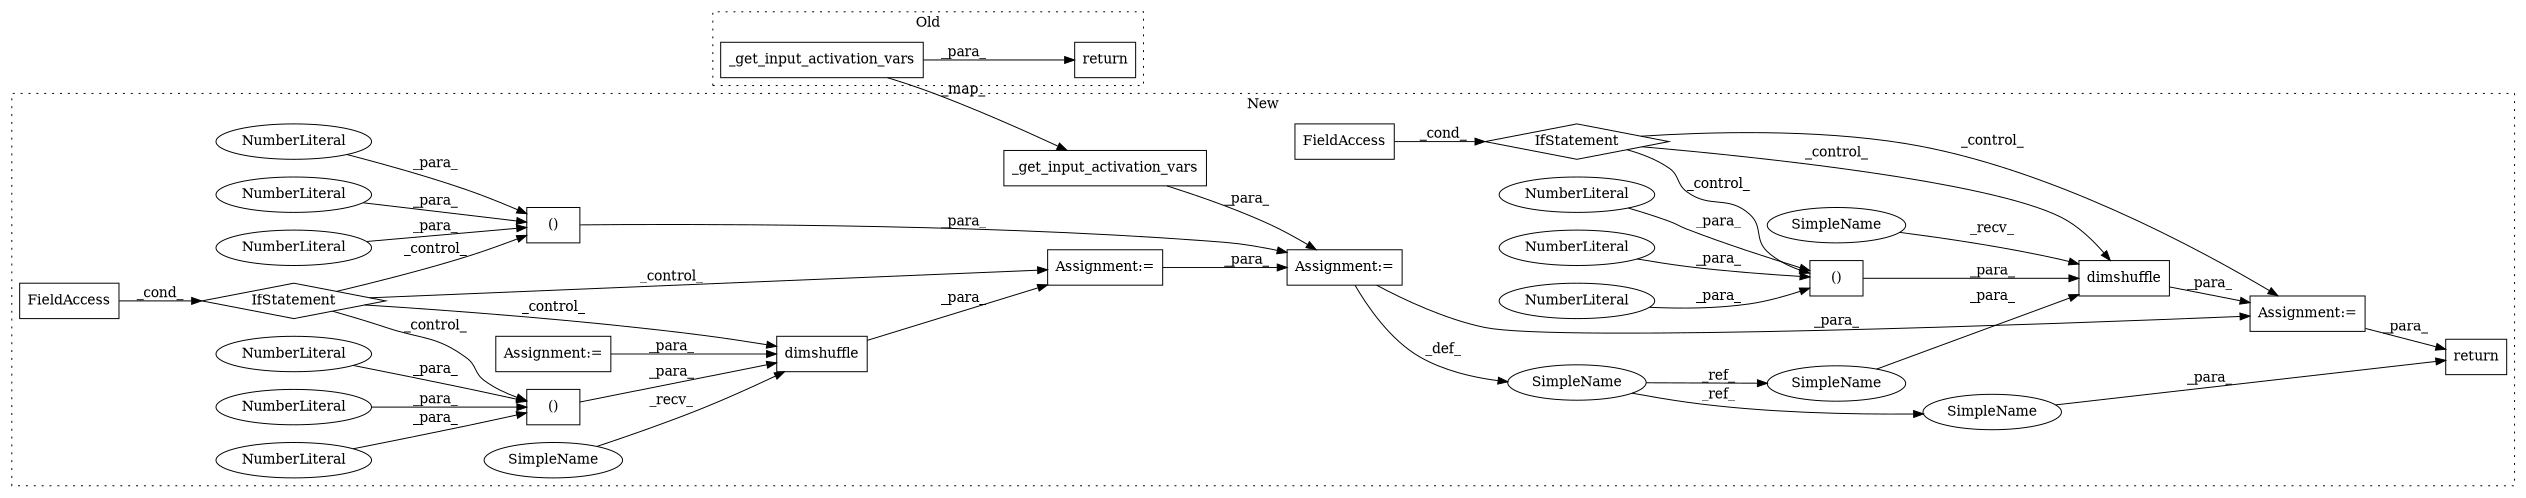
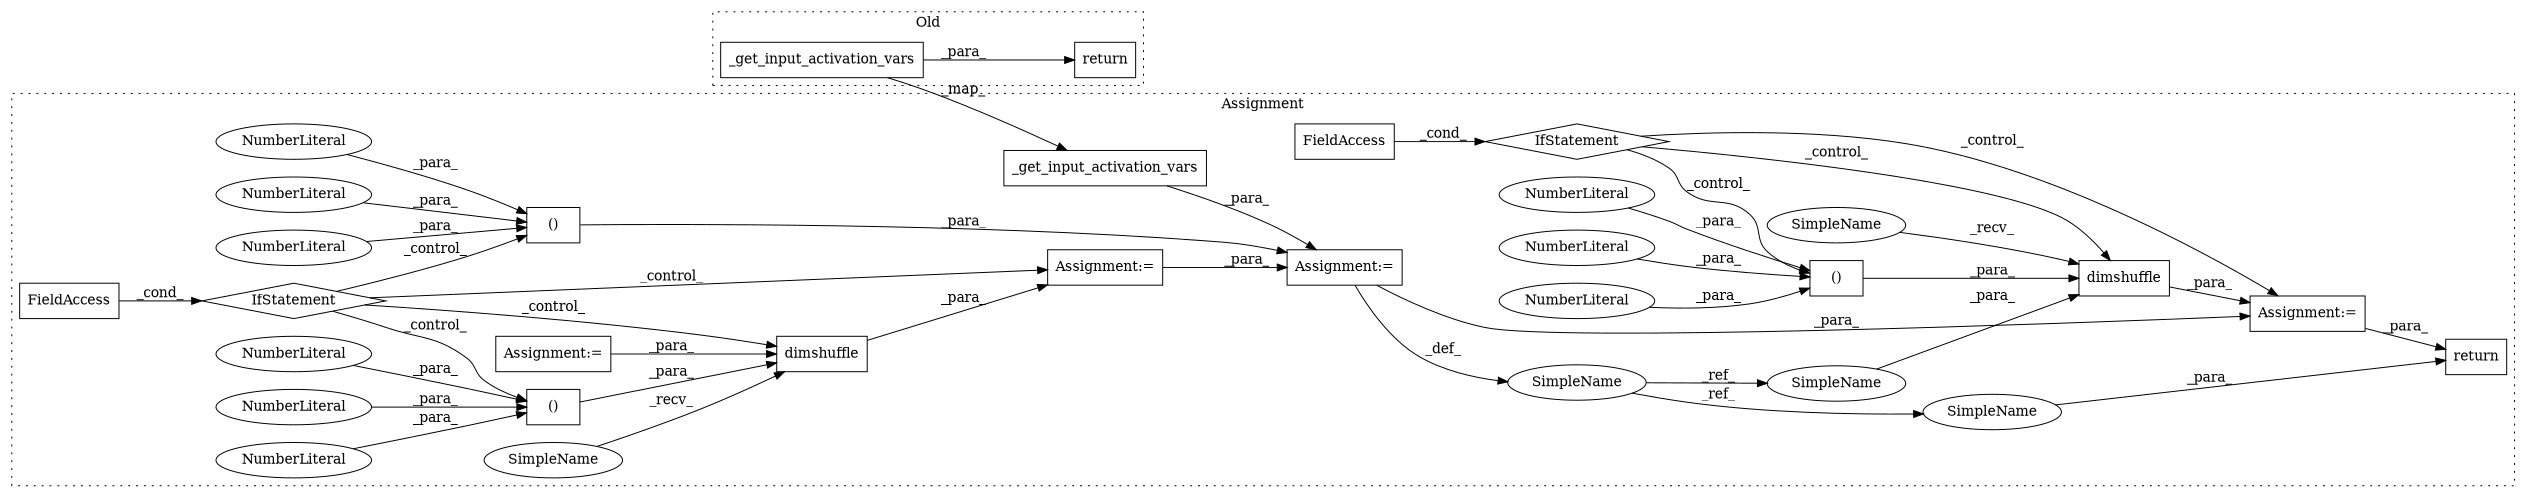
cluster "New": label "New" -> "Assignment"
